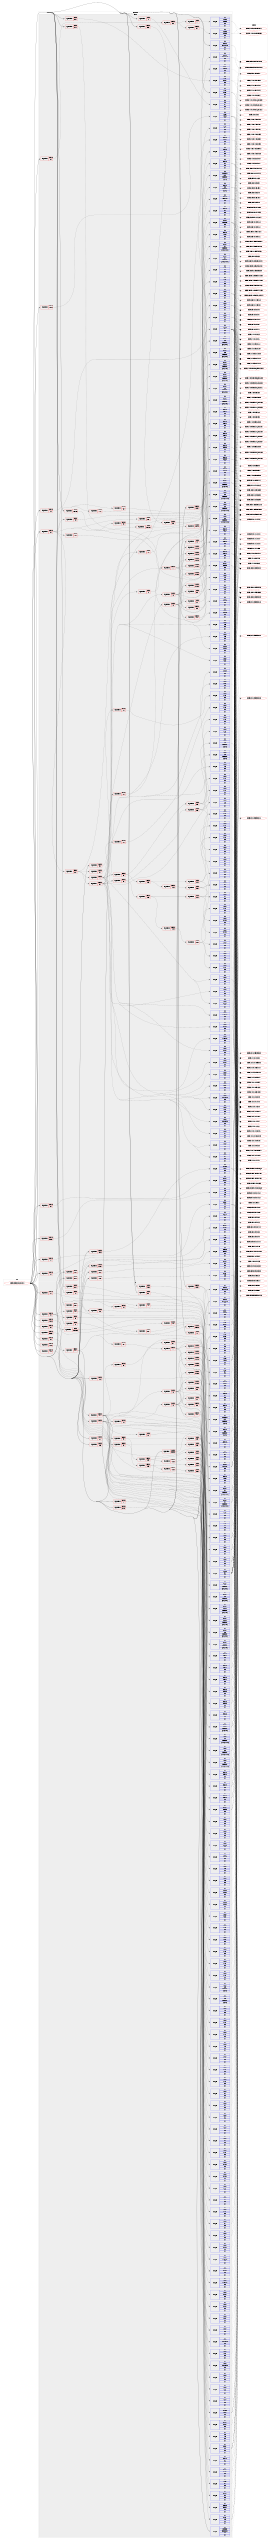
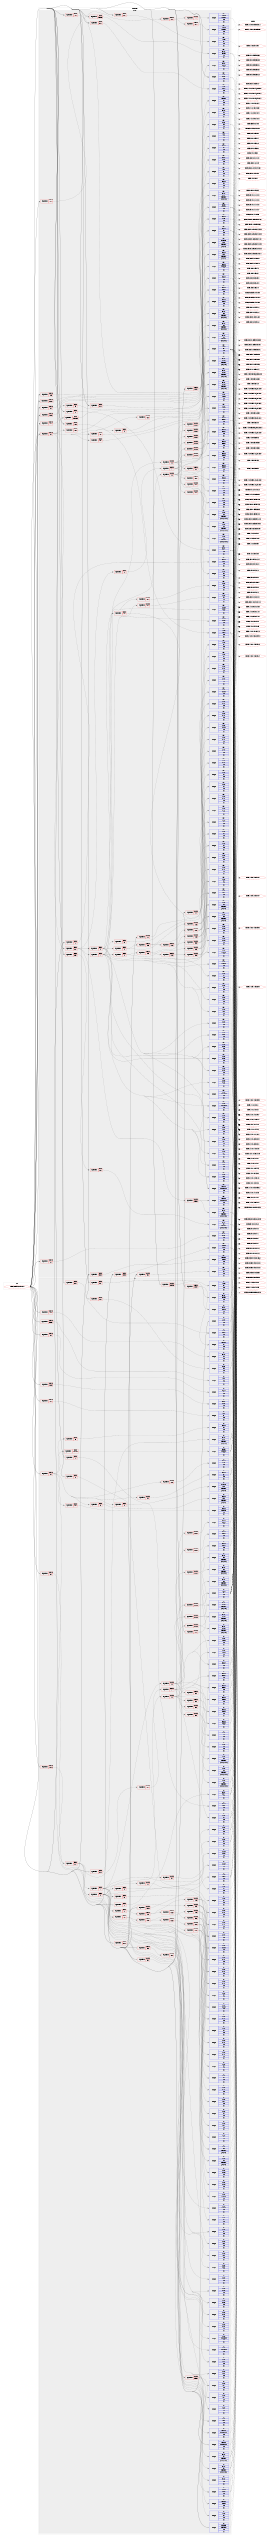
node "portage://dev-debug/valgrind-3.23.0_p3": removed
node "portage://inotify-db/sqlite-3.46.1": label "portage://inotify-db/sqlite-3.46.1" -> "portage://dev-db/sqlite-3.46.1"
